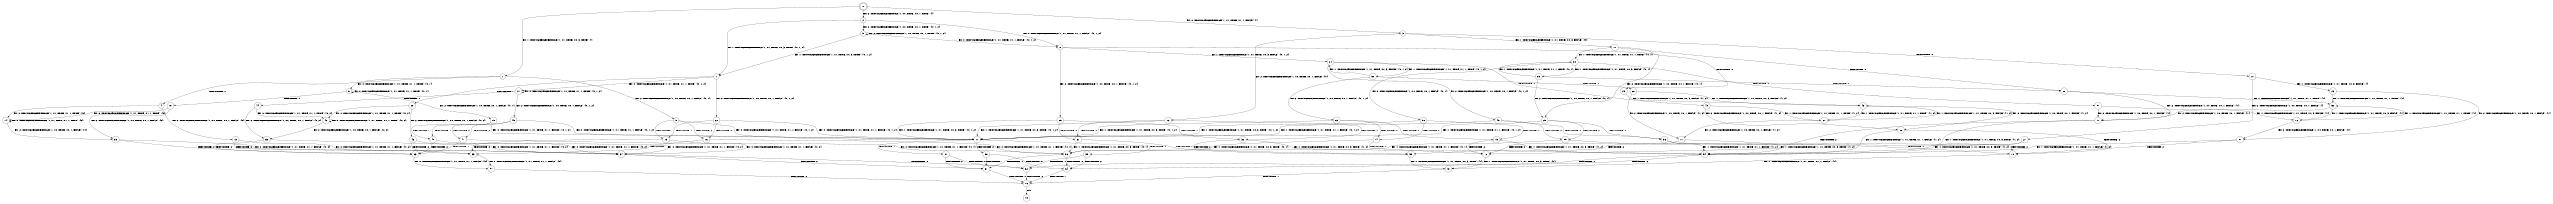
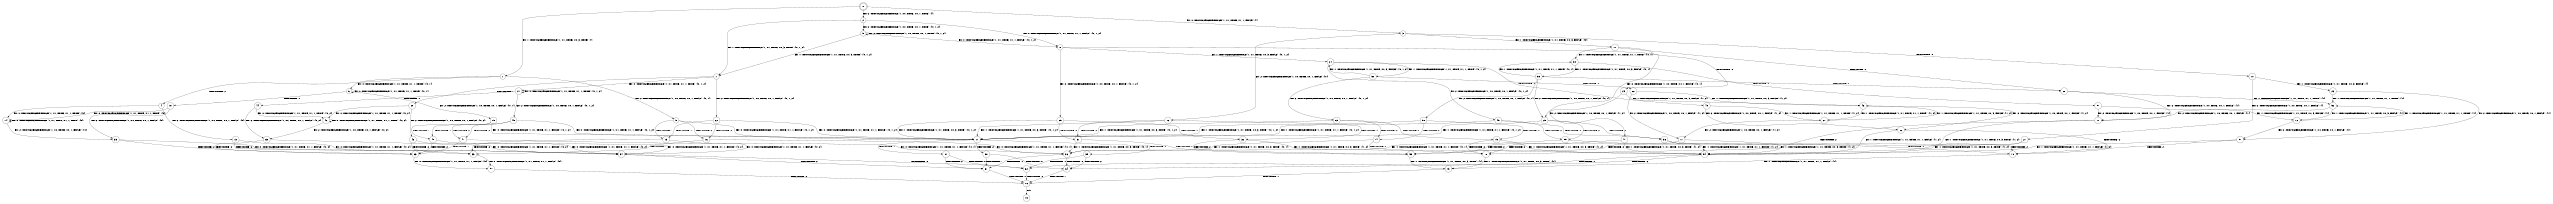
edge "30" -> "58": now "59" -> "58"
node "47": added
